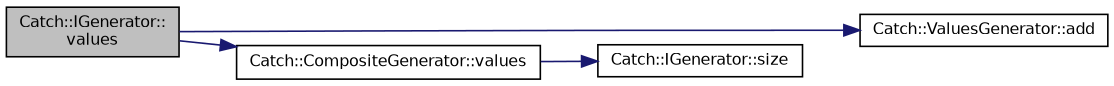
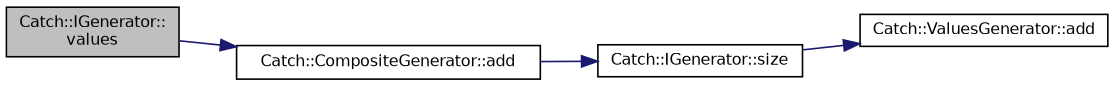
edge "Catch::IGenerator:: values" -> "Catch::ValuesGenerator::add": now "Catch::IGenerator::size" -> "Catch::ValuesGenerator::add"
node "Catch::CompositeGenerator::values": label "Catch::CompositeGenerator::values" -> "Catch::CompositeGenerator::add"
